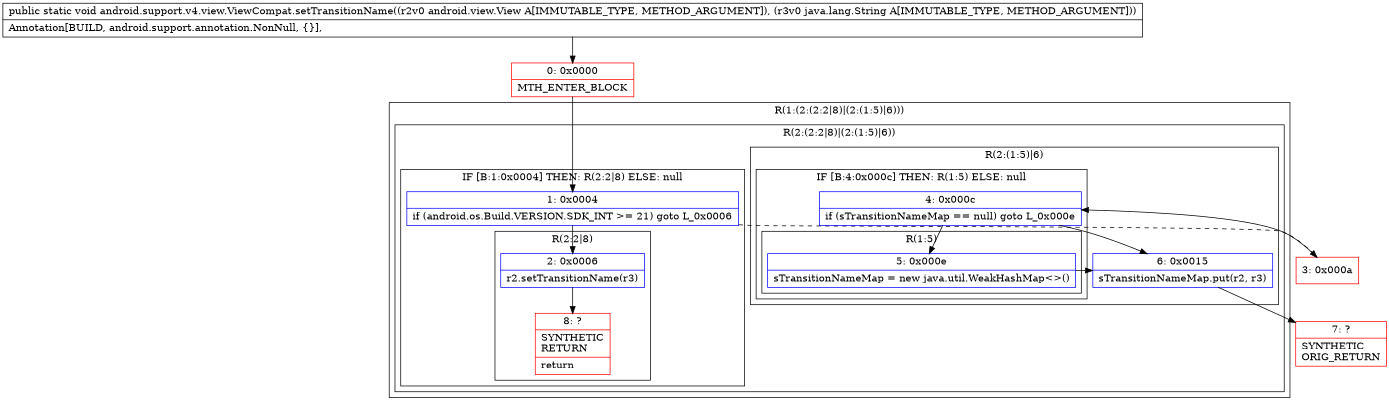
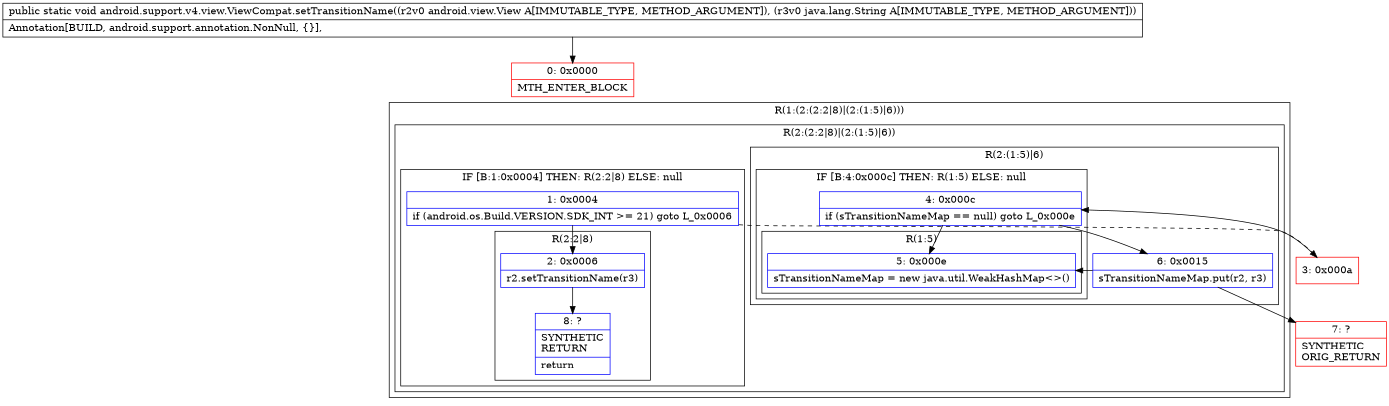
edge "0: 0x0000" -> "1: 0x0004": removed
edge "5: 0x000e" -> "6: 0x0015": reversed
node "8: ?": color red -> blue
